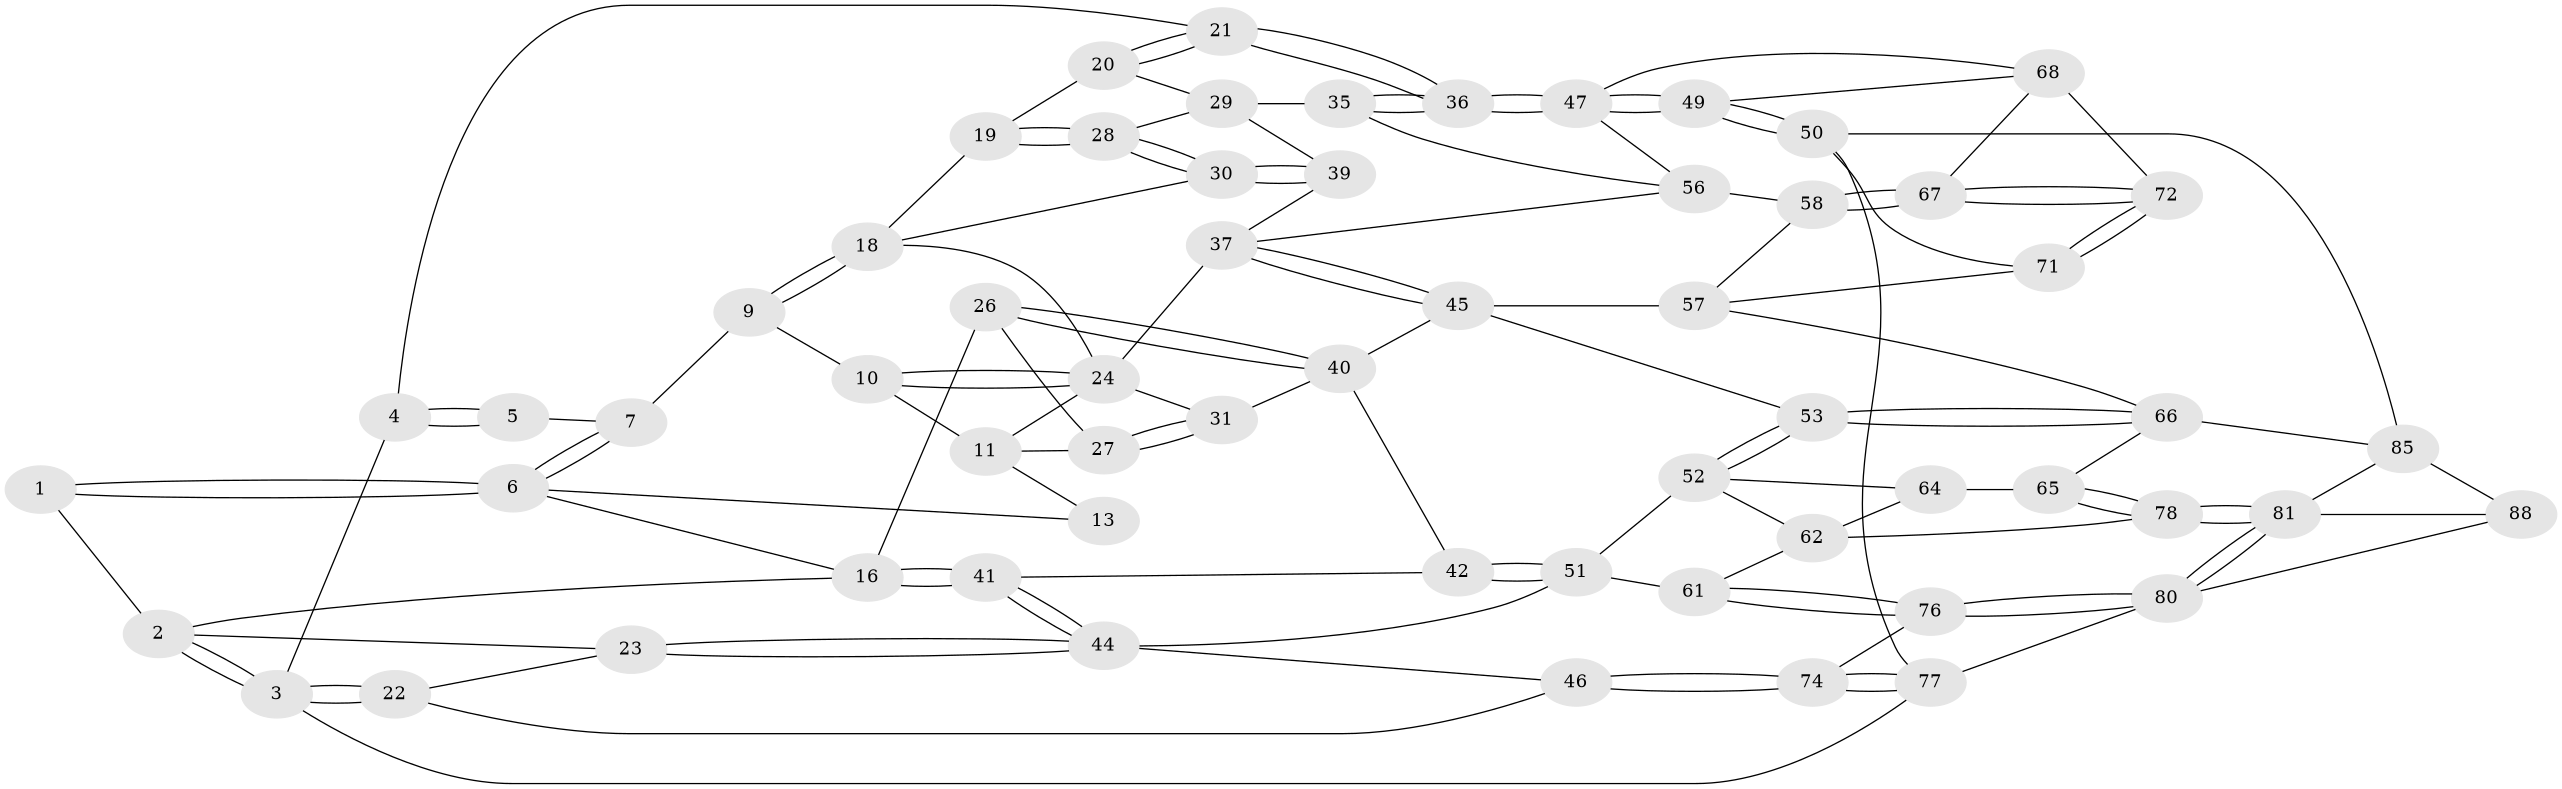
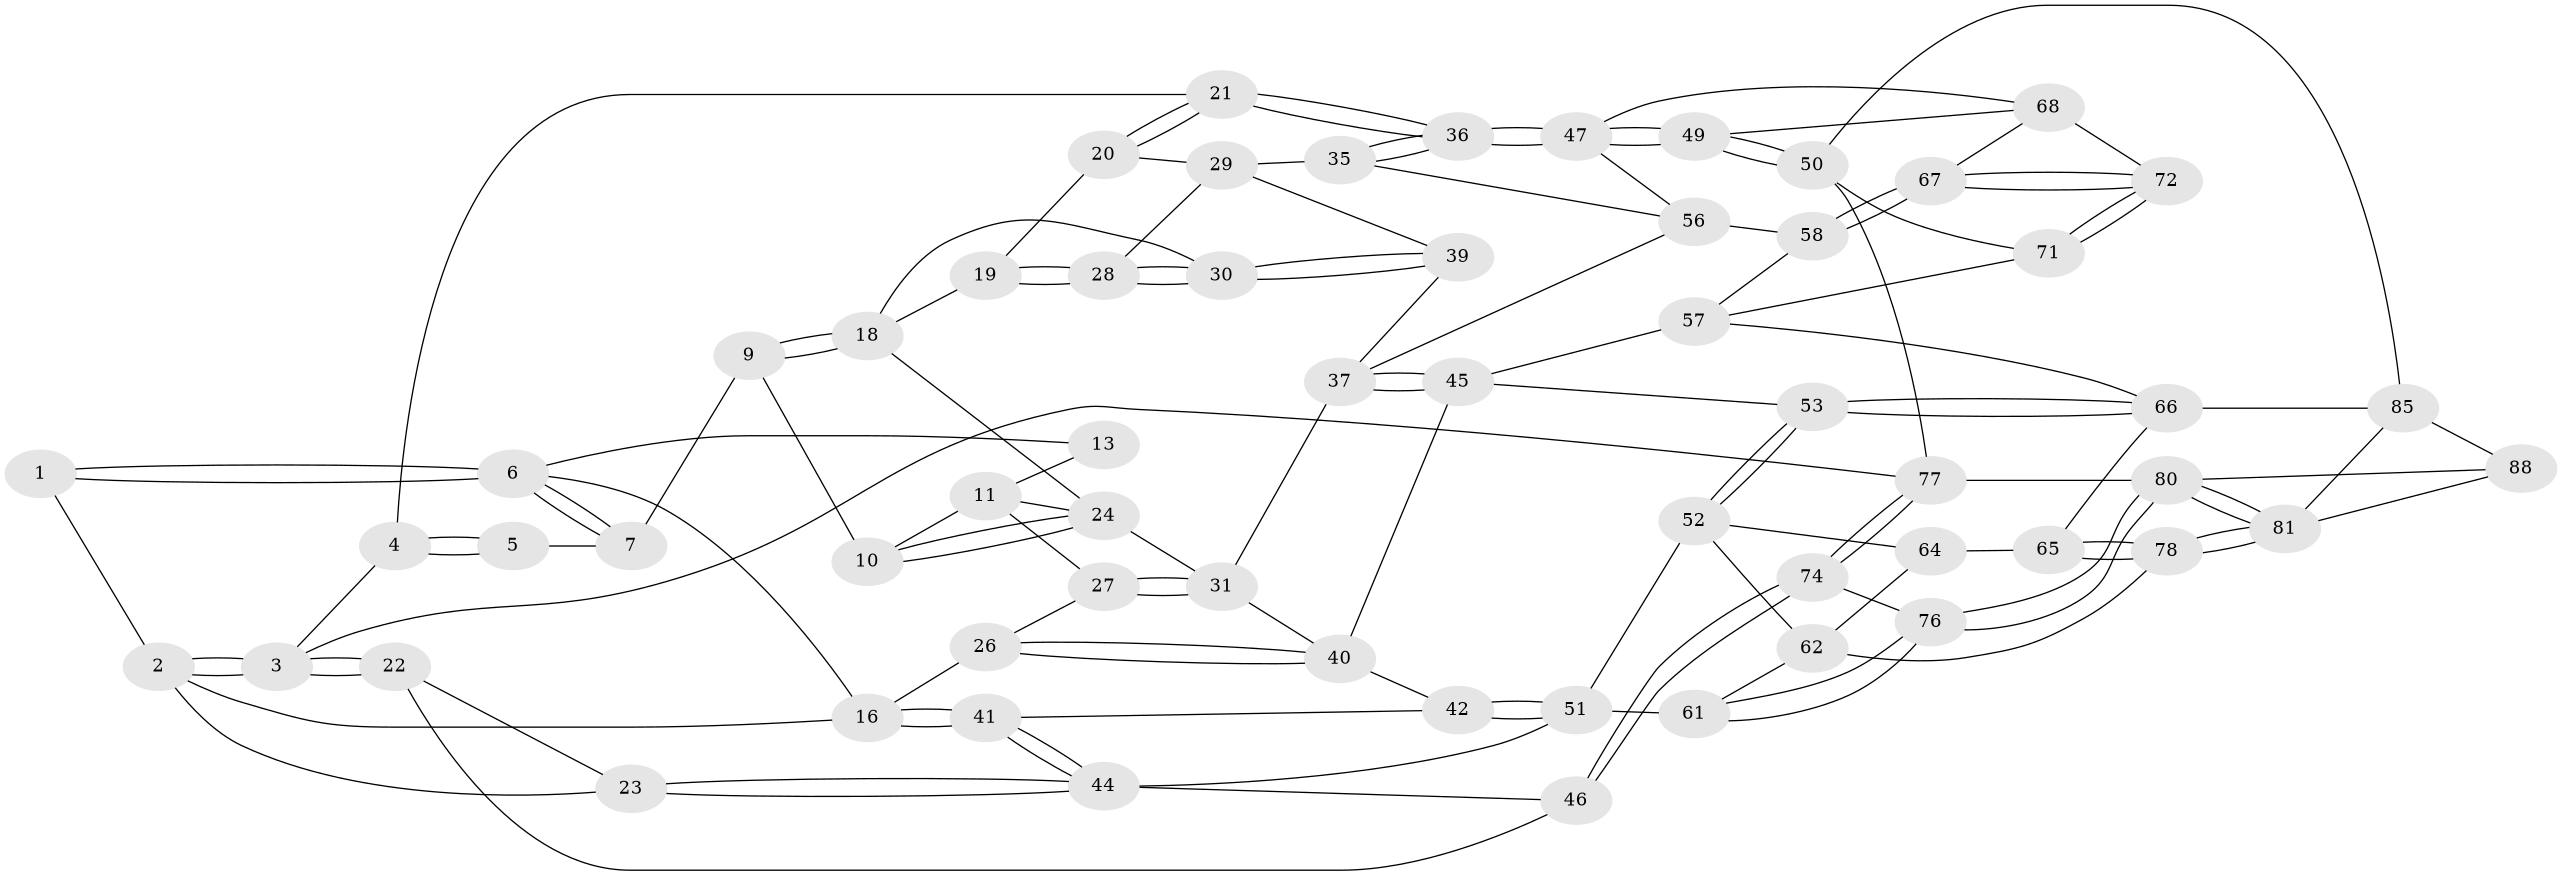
edge "37" -- "24": now "37" -- "31"
